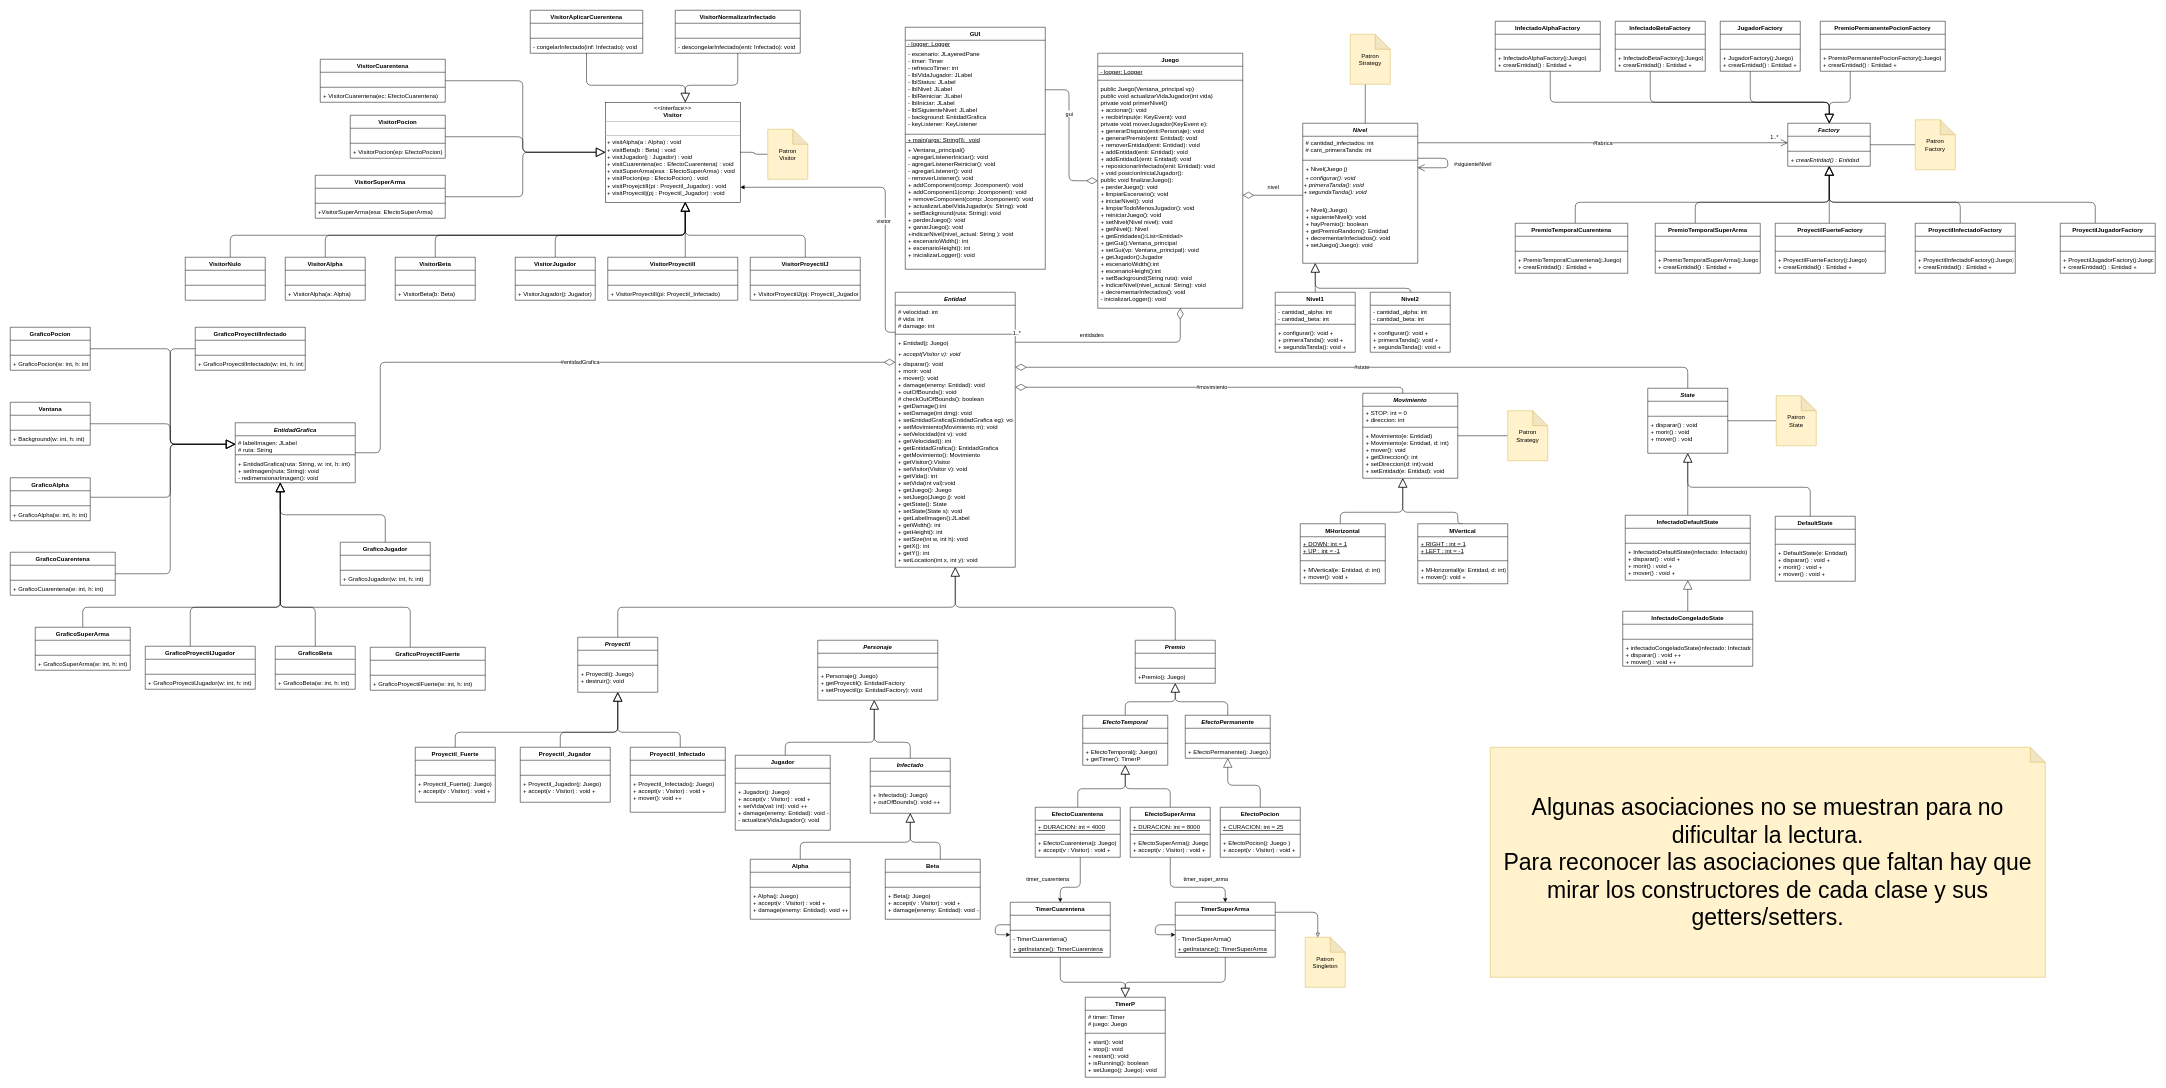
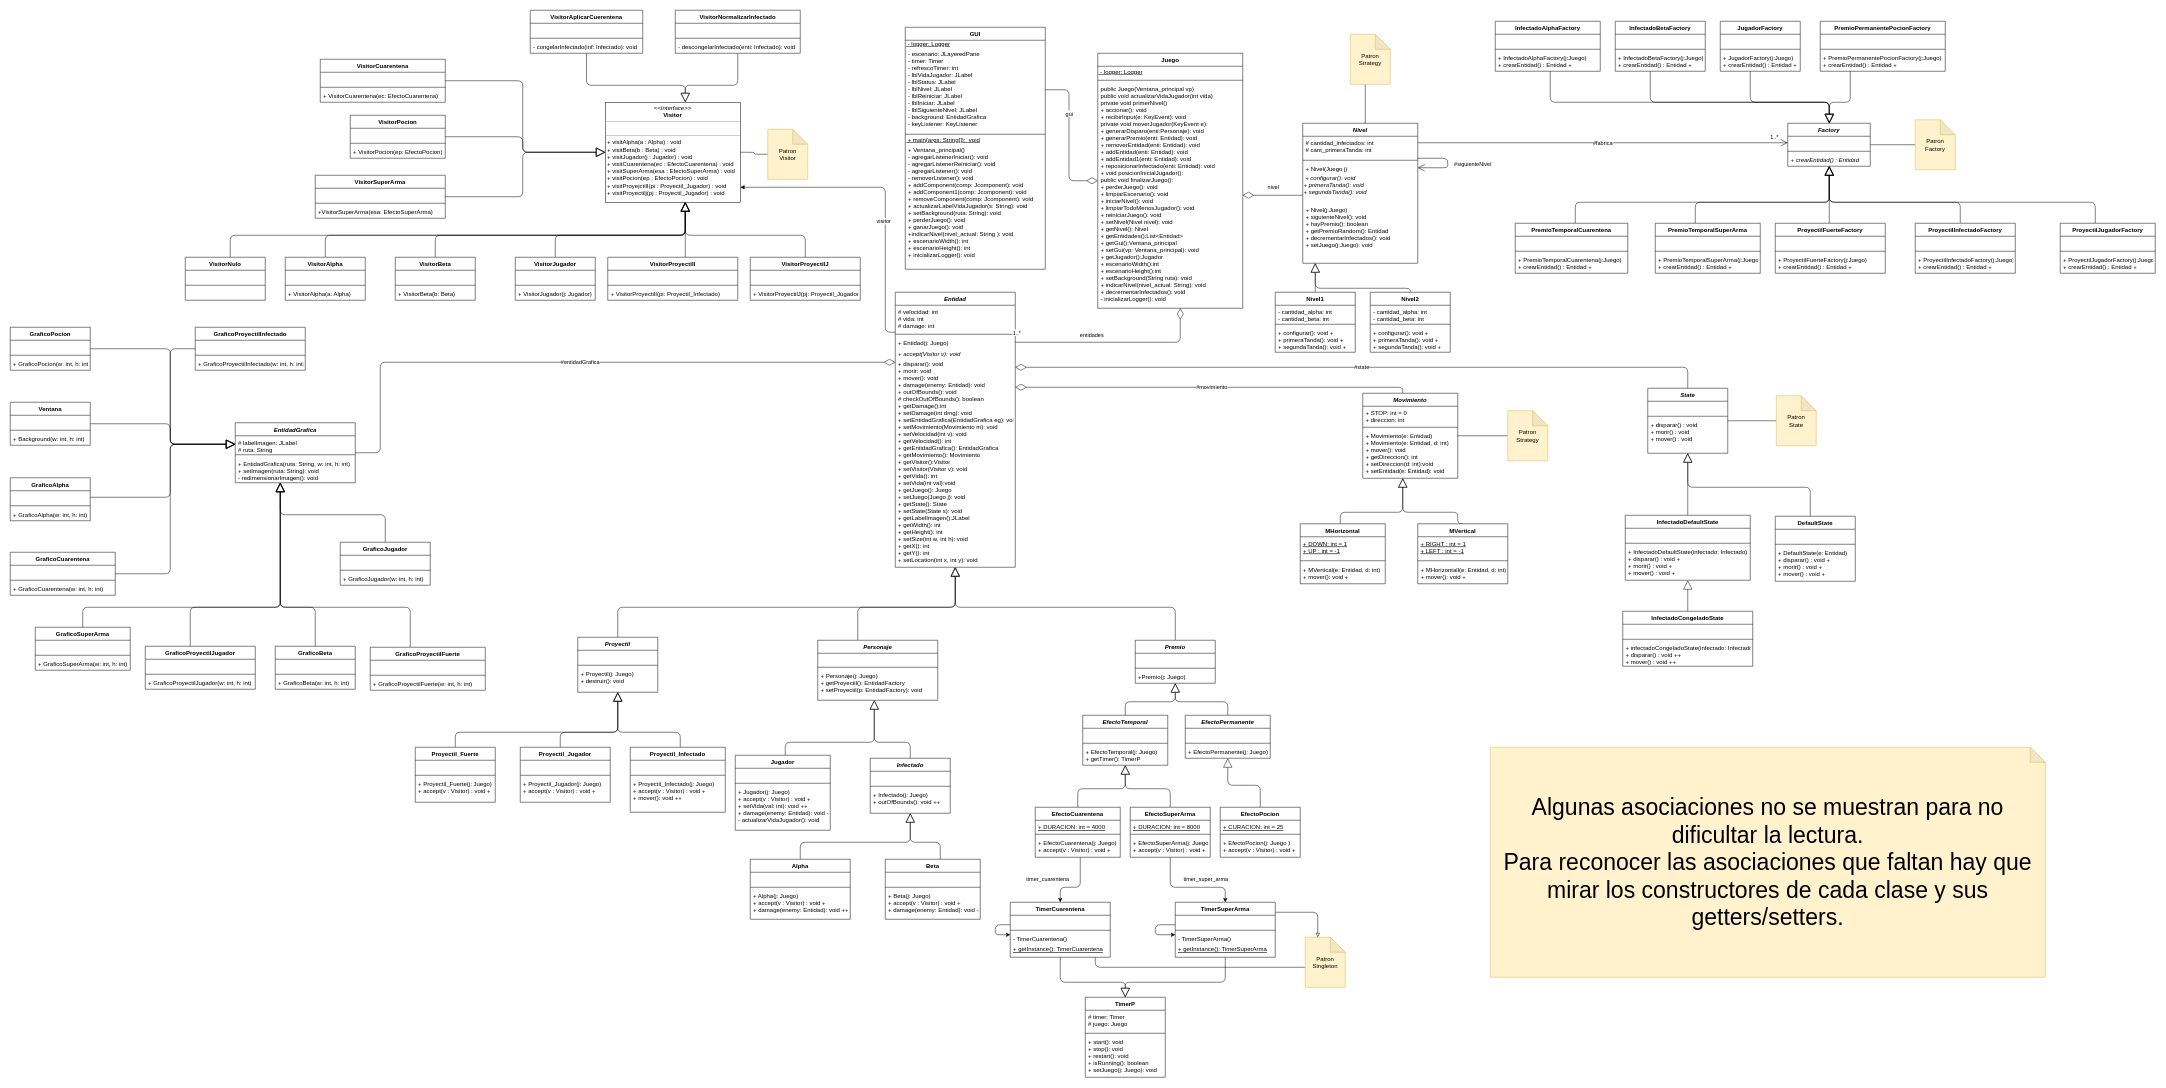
edge "Personaje" -> "Entidad": added
edge "TimerCuarentena" -- "Patron Singleton": added
